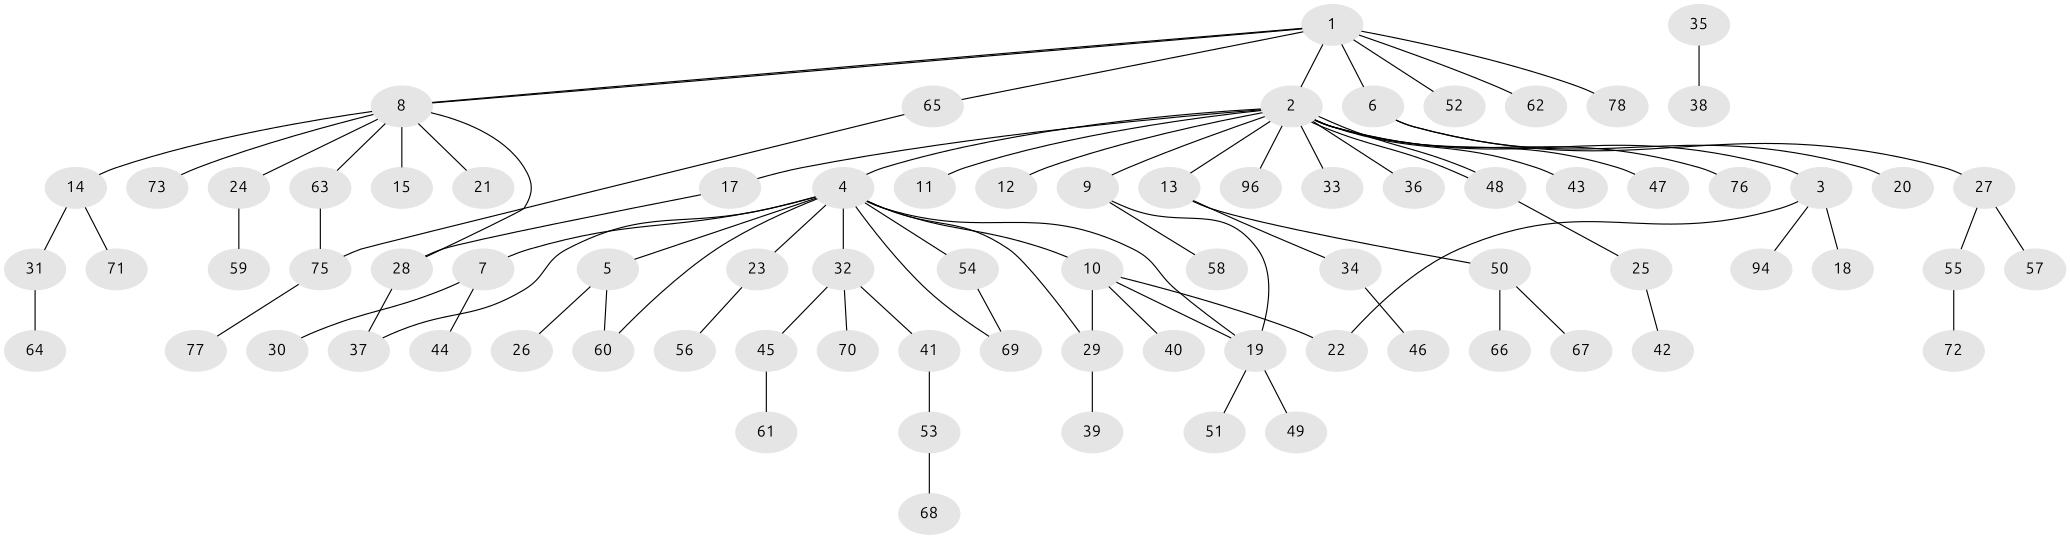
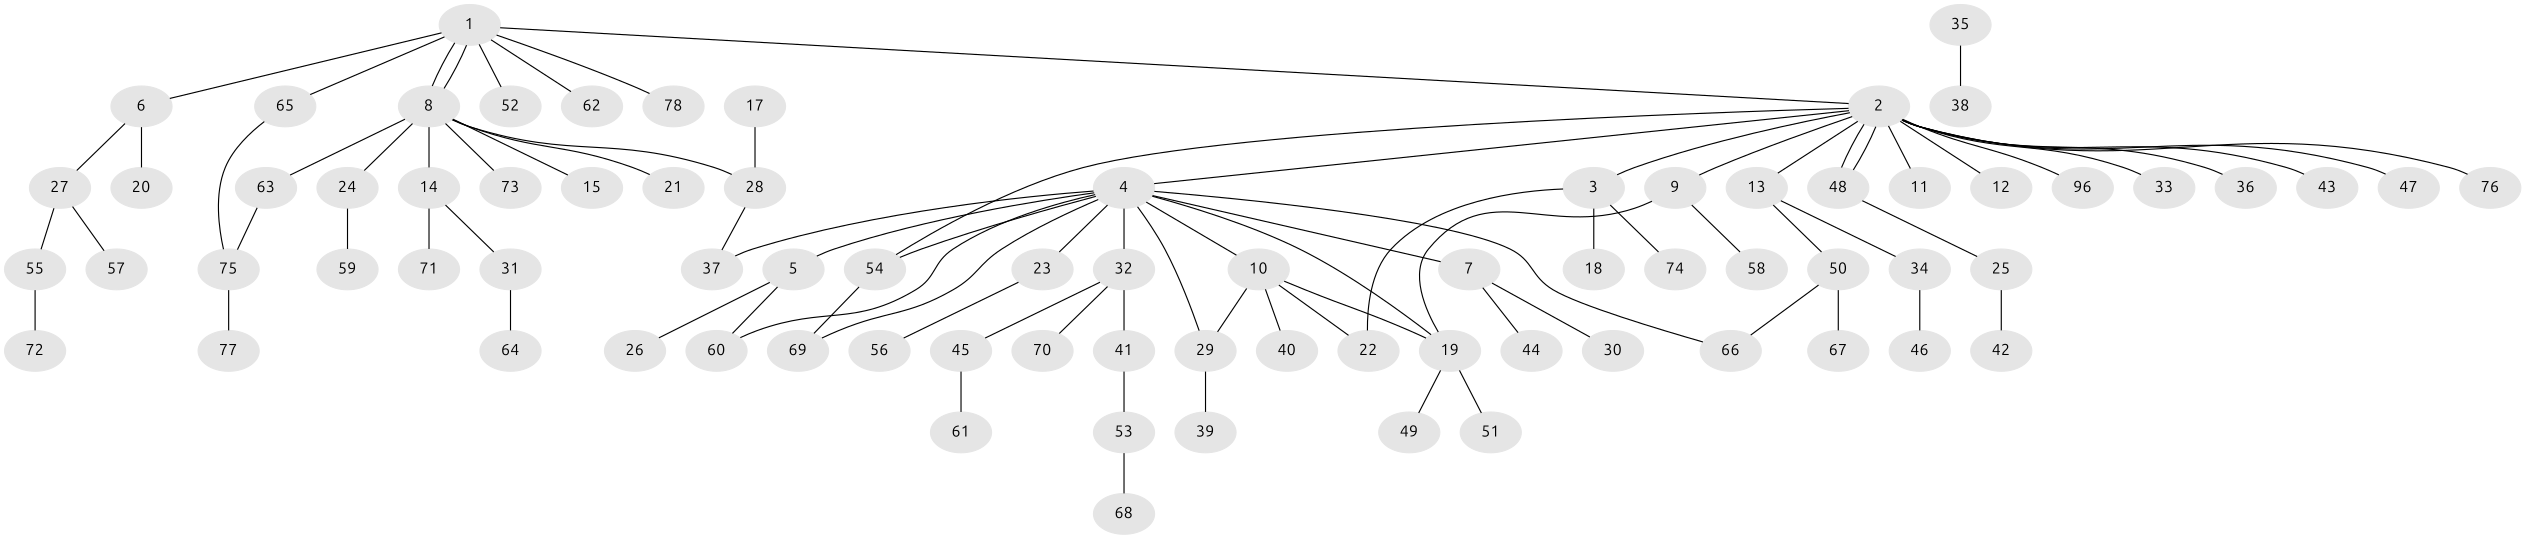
edge "2" -- "17": now "2" -- "54"
edge "4" -- "66": added
node "94": label "94" -> "74"
